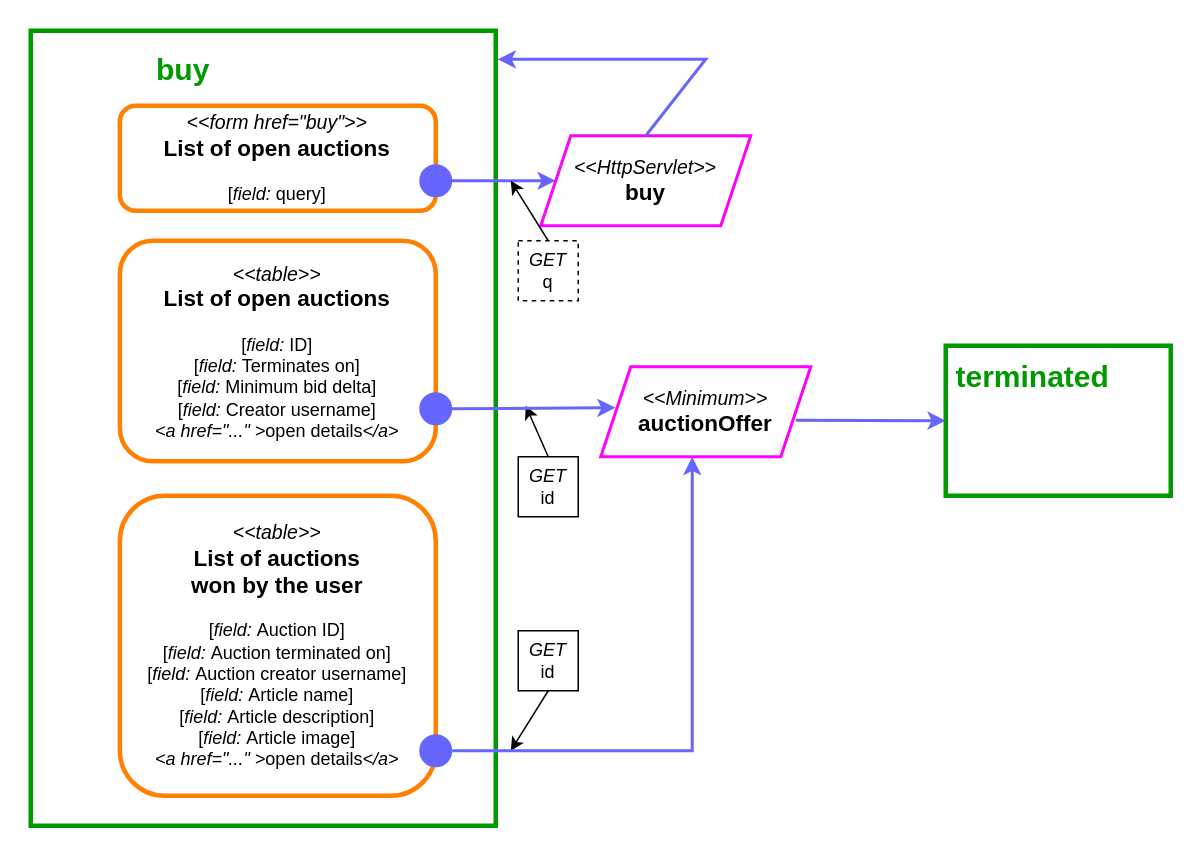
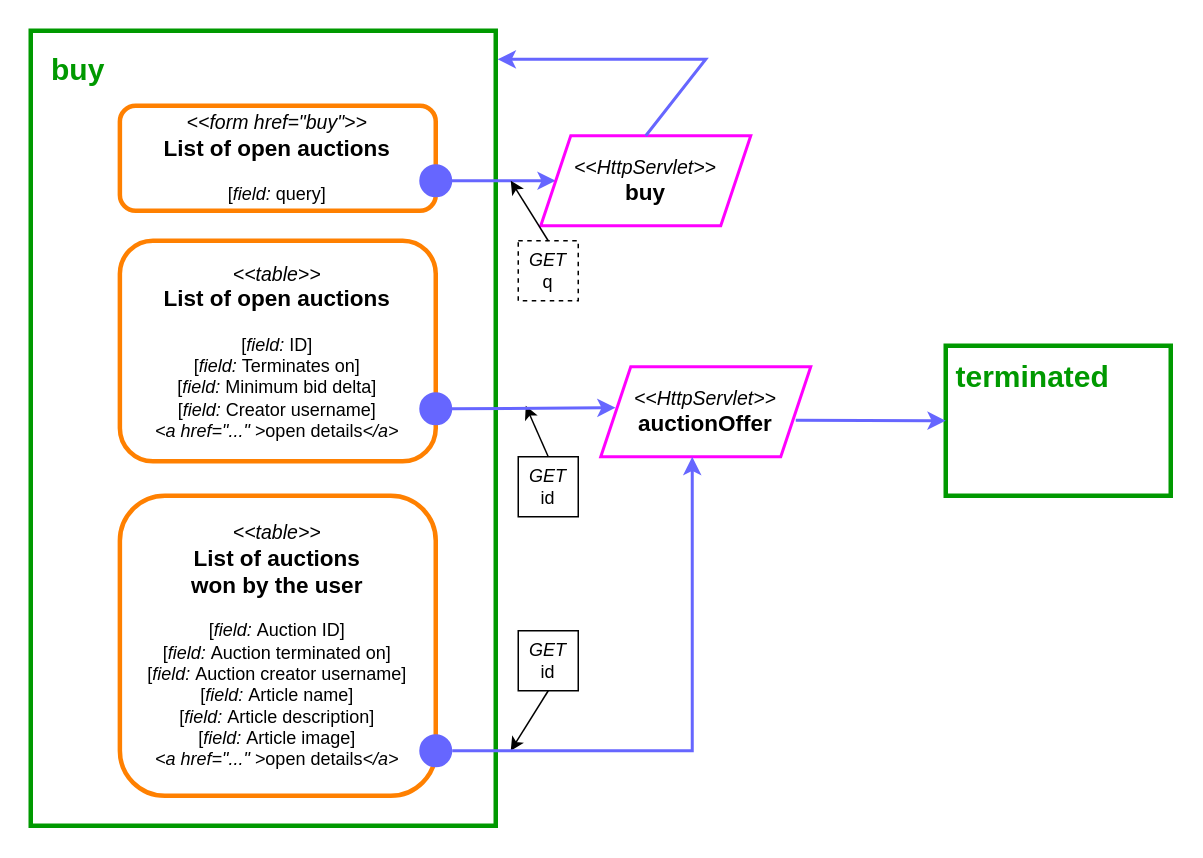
node "buy": moved (201, 68) -> (96, 68)
node "<<Minimum>> auctionOffer": label "<<Minimum>> auctionOffer" -> "<<HttpServlet>> auctionOffer"
